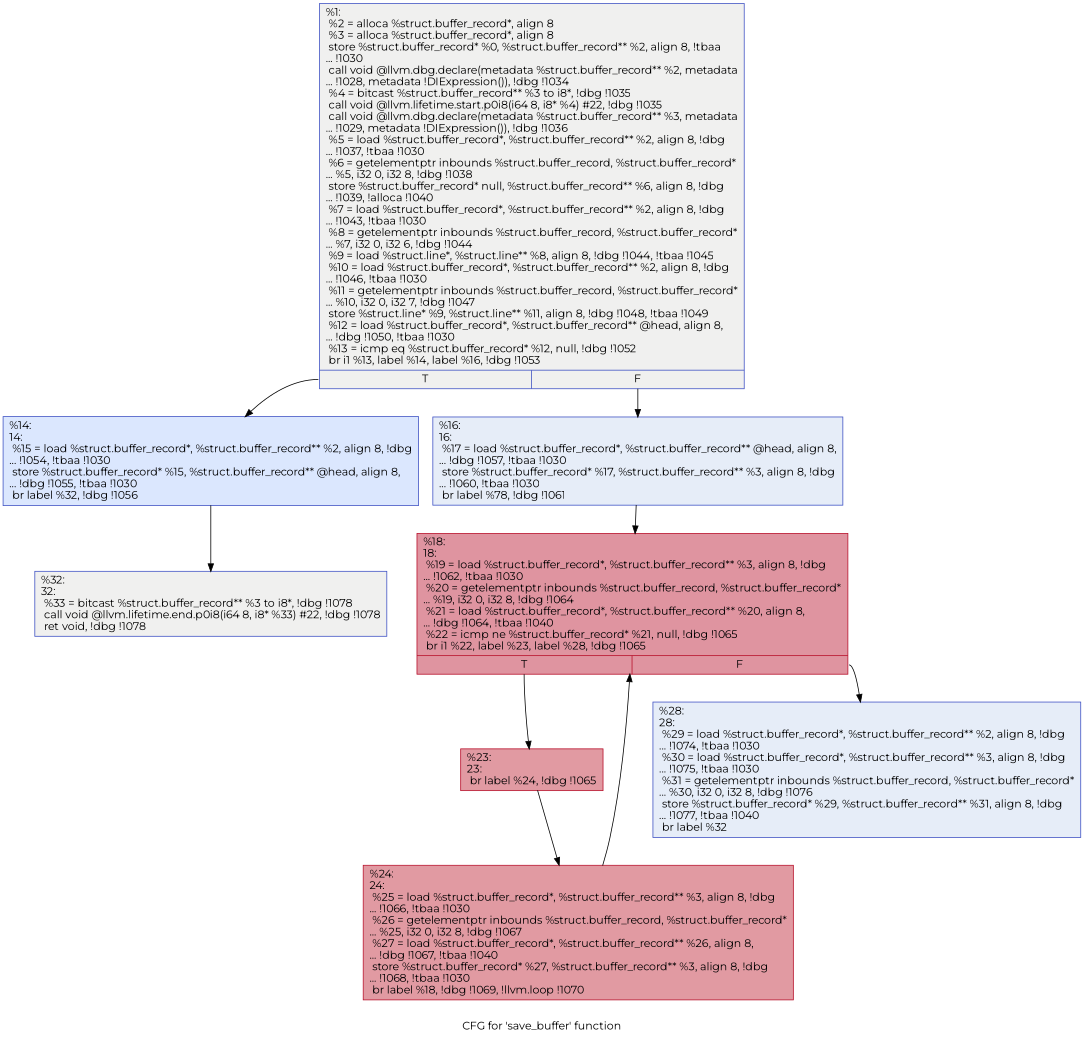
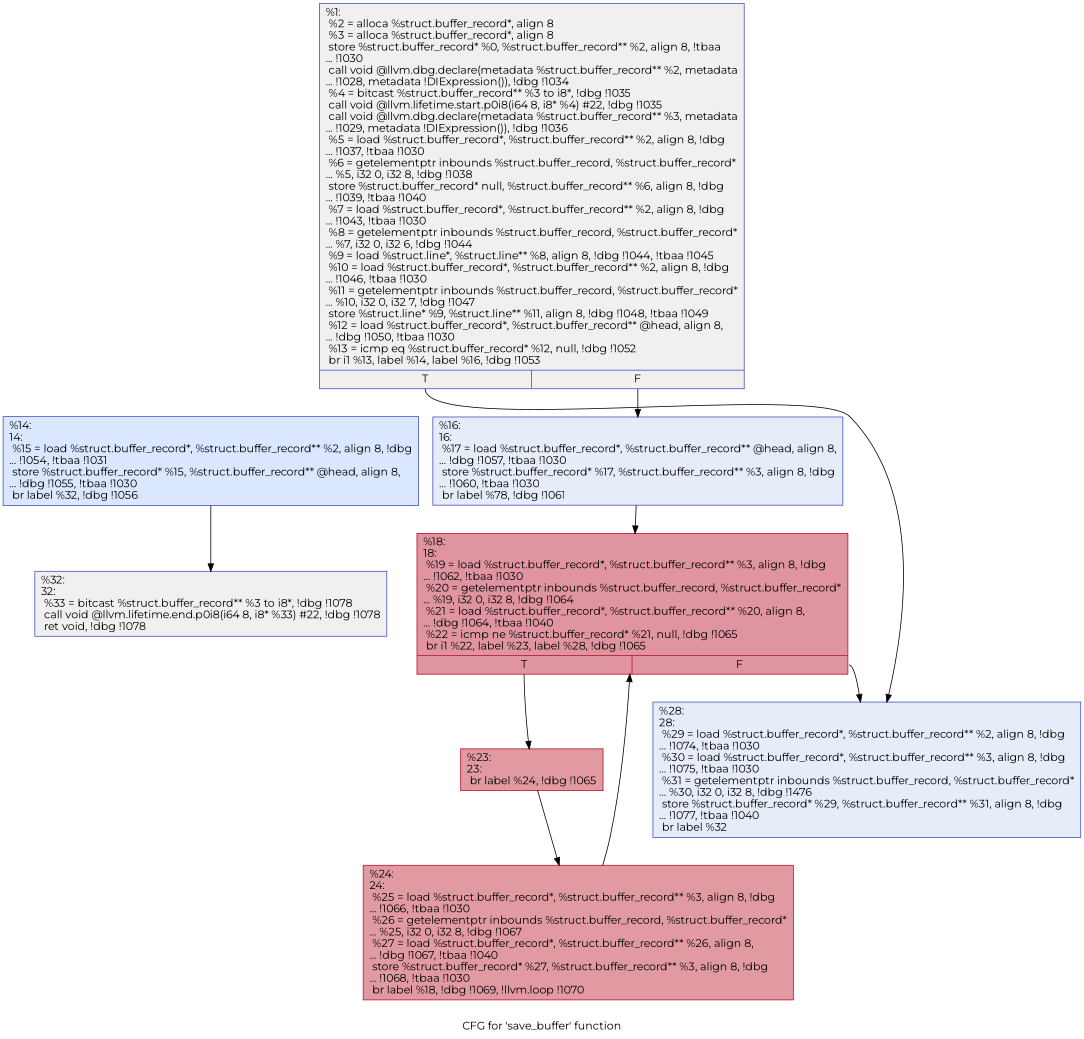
node "%1:": text "... !1039, !alloca !1040" -> "... !1039, !tbaa !1040"
edge "%1:" -> "%14:": now "%1:" -> "%28:"
node "%14:": text "... !1054, !tbaa !1030" -> "... !1054, !tbaa !1031"
node "%28:": text "... %30, i32 0, i32 8, !dbg !1076" -> "... %30, i32 0, i32 8, !dbg !1476"
